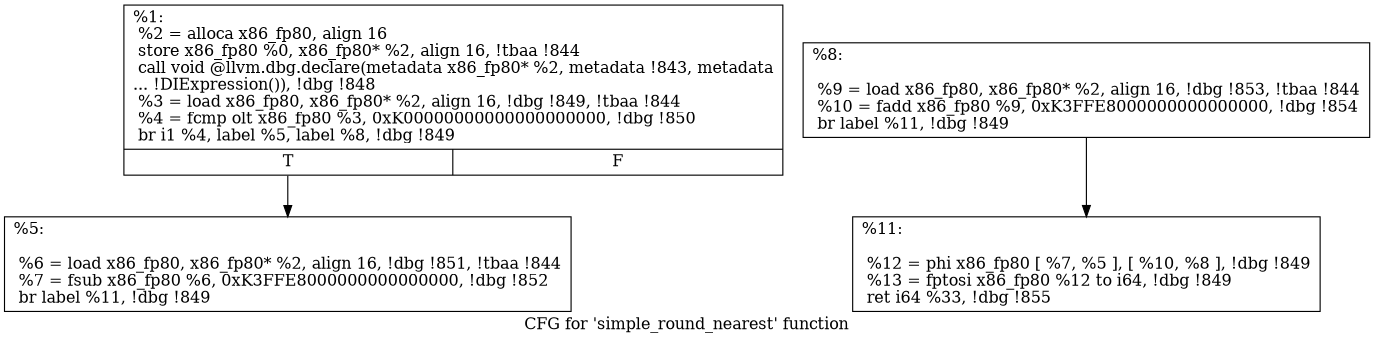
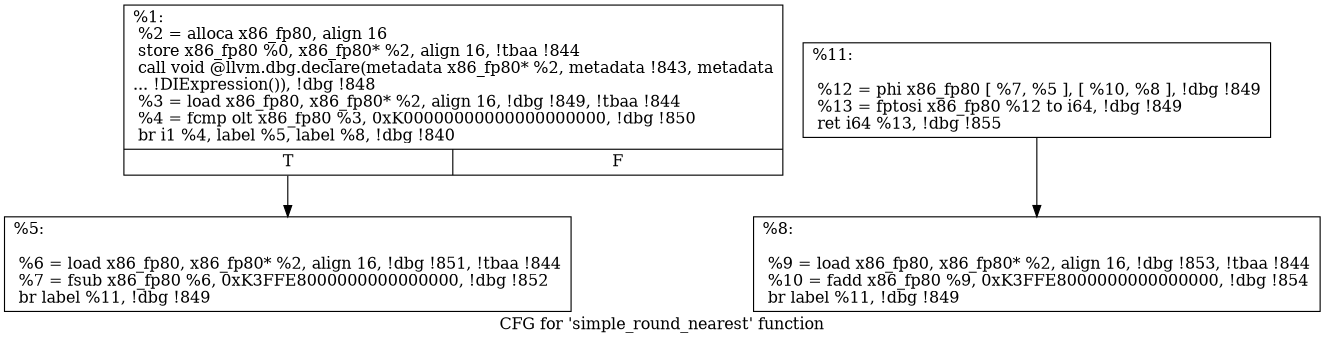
node "%1:": text "br i1 %4, label %5, label %8, !dbg !849" -> "br i1 %4, label %5, label %8, !dbg !840"
edge "%8:" -> "%11:": reversed
node "%11:": text "ret i64 %33, !dbg !855" -> "ret i64 %13, !dbg !855"
